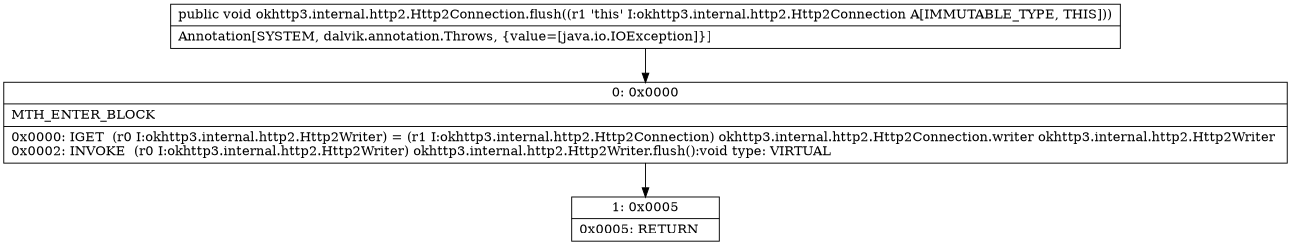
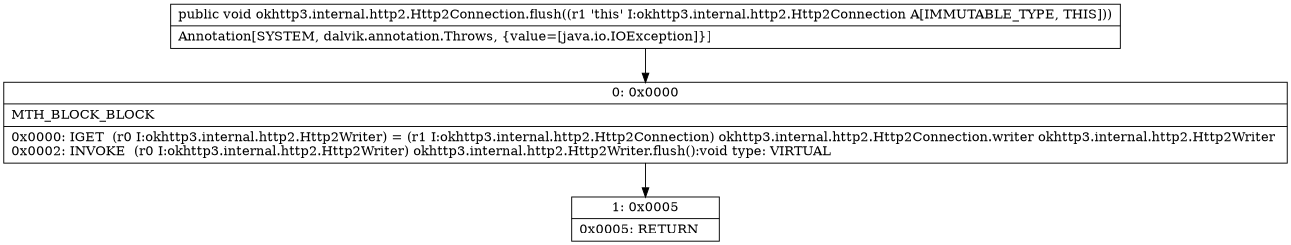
node "0: 0x0000": text "MTH_ENTER_BLOCK" -> "MTH_BLOCK_BLOCK"
